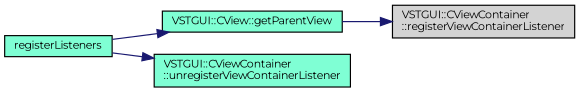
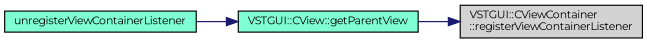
node "registerListeners": label "registerListeners" -> "unregisterViewContainerListener"
node "VSTGUI::CViewContainer ::unregisterViewContainerListener": removed
